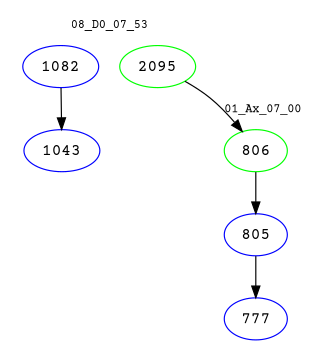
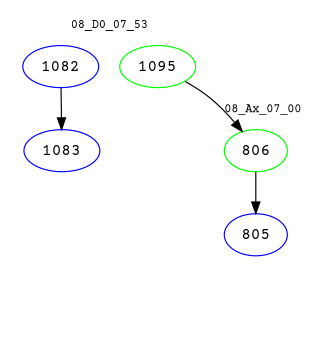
node "2095": label "2095" -> "1095"
cluster "01_Ax_07_00": label "01_Ax_07_00" -> "08_Ax_07_00"
node "1043": label "1043" -> "1083"
node "777": removed
